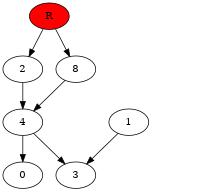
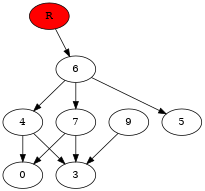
node "2": removed
node "8": label "8" -> "6"
node "7": added
node "1": label "1" -> "9"
node "5": added
